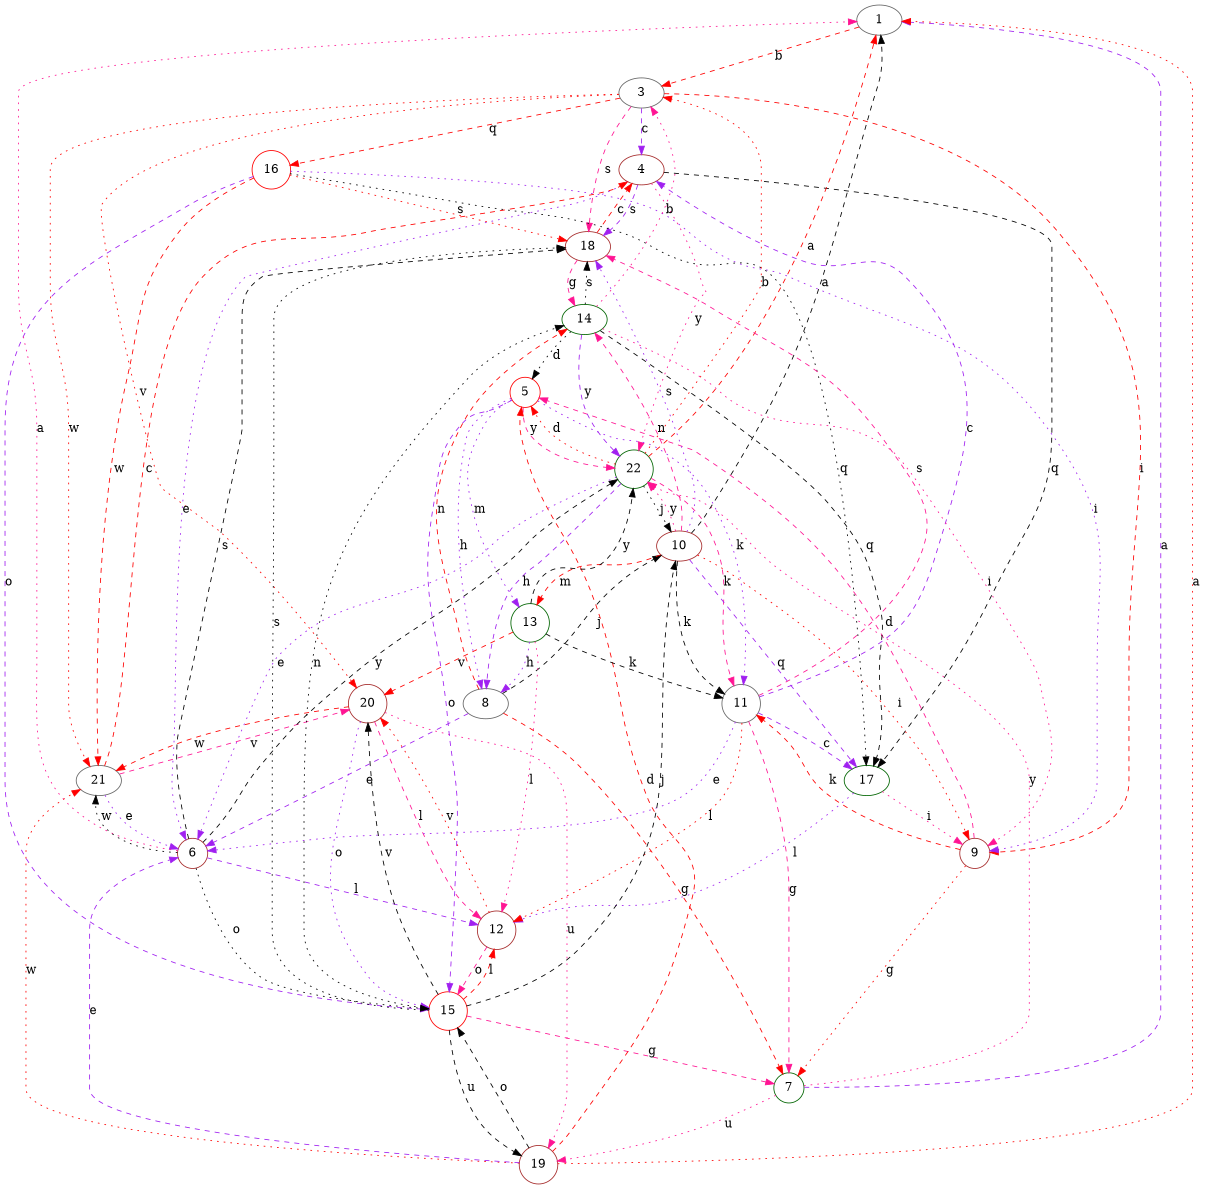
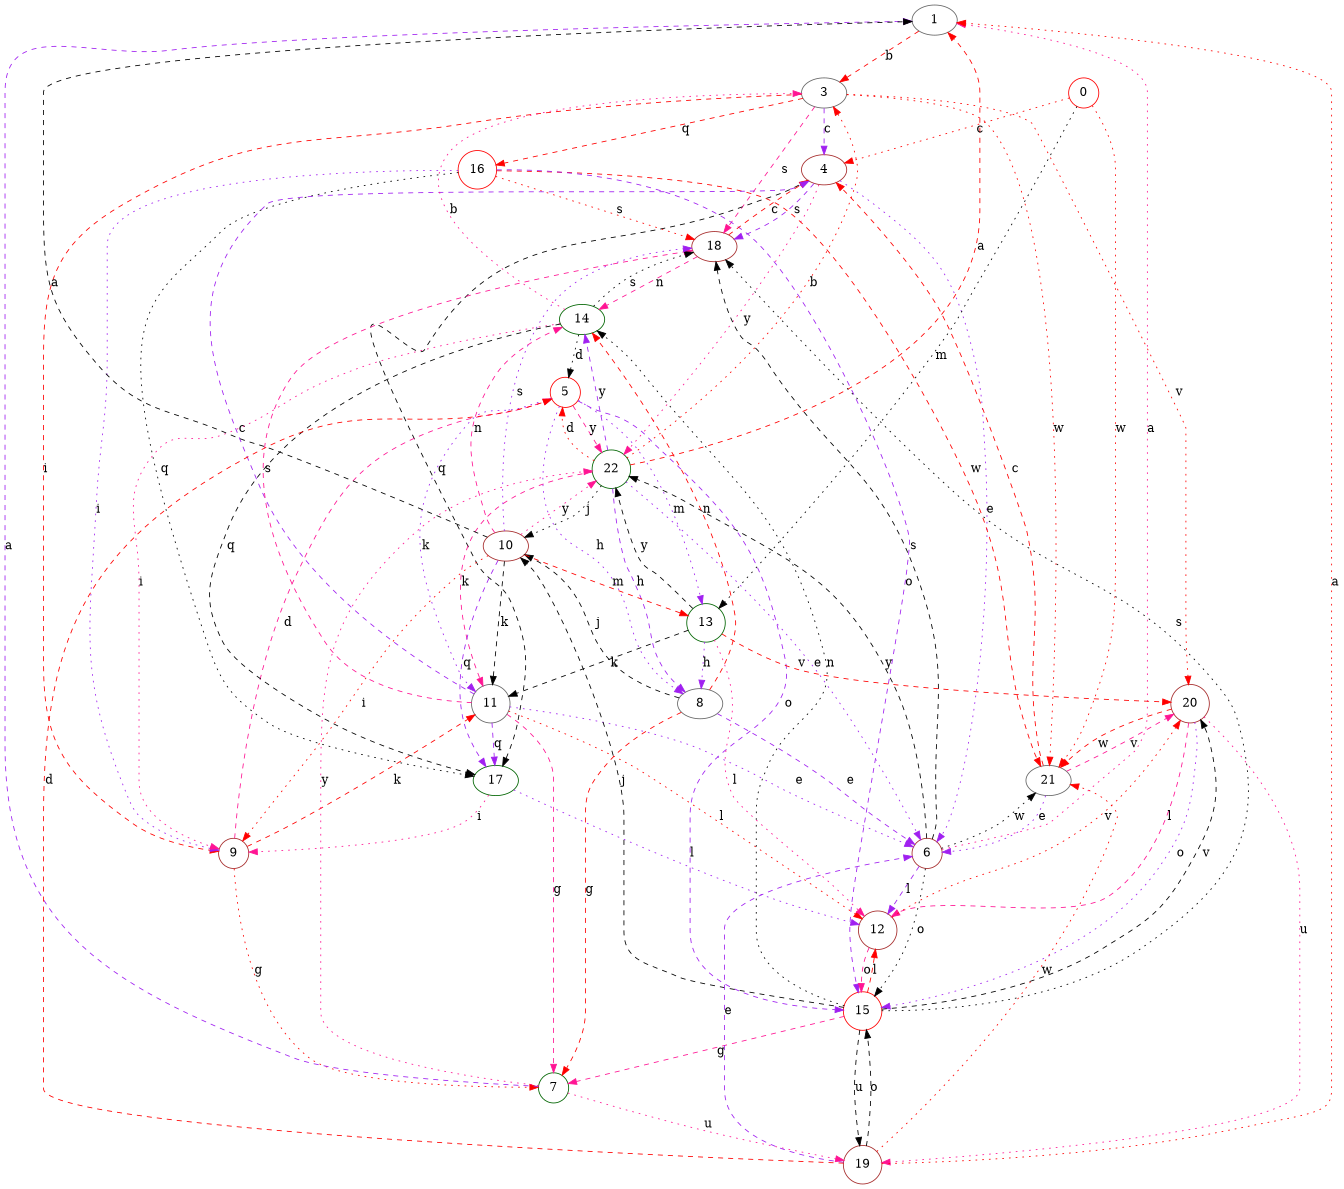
node "0": added
edge "18" -> "14": label "g" -> "n"
edge "14" -> "22": reversed
edge "11" -> "17": label "c" -> "q"
